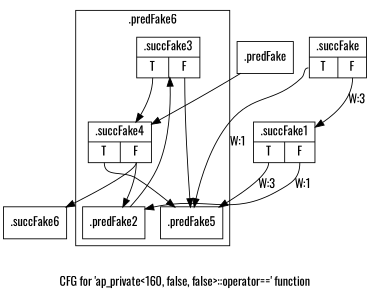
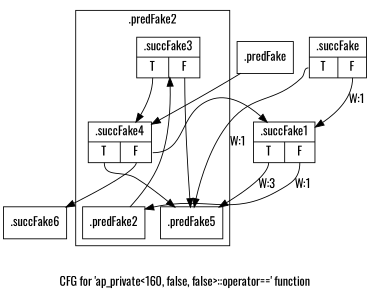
cluster ".predFake6": label ".predFake6" -> ".predFake2"
edge ".succFake" -> ".succFake1": label "W:3" -> "W:1"
edge ".succFake4" -> ".predFake2": now ".succFake4" -> ".succFake1"
